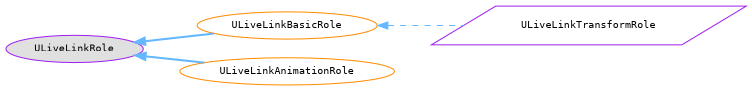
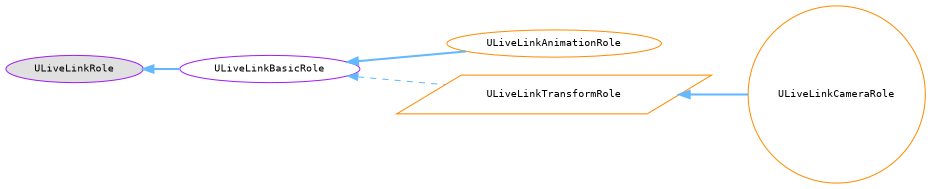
node "ULiveLinkBasicRole": color darkorange -> purple
node "ULiveLinkTransformRole": color purple -> darkorange
edge "ULiveLinkAnimationRole" -> "ULiveLinkRole": now "ULiveLinkAnimationRole" -> "ULiveLinkBasicRole"
node "ULiveLinkCameraRole": added
